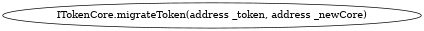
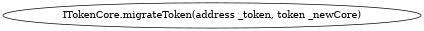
node "ITokenCore.migrateToken(address _token, address _newCore)": label "ITokenCore.migrateToken(address _token, address _newCore)" -> "ITokenCore.migrateToken(address _token, token _newCore)"
